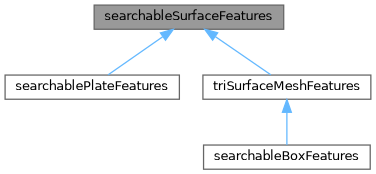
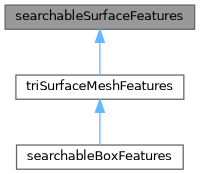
node "searchablePlateFeatures": removed
